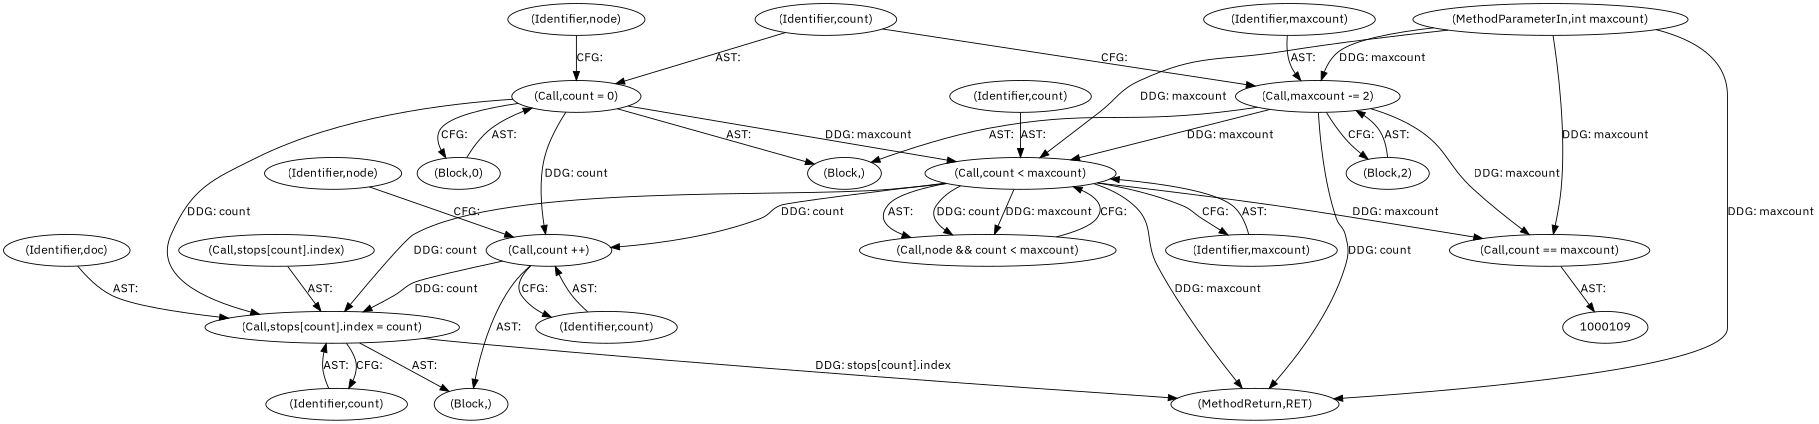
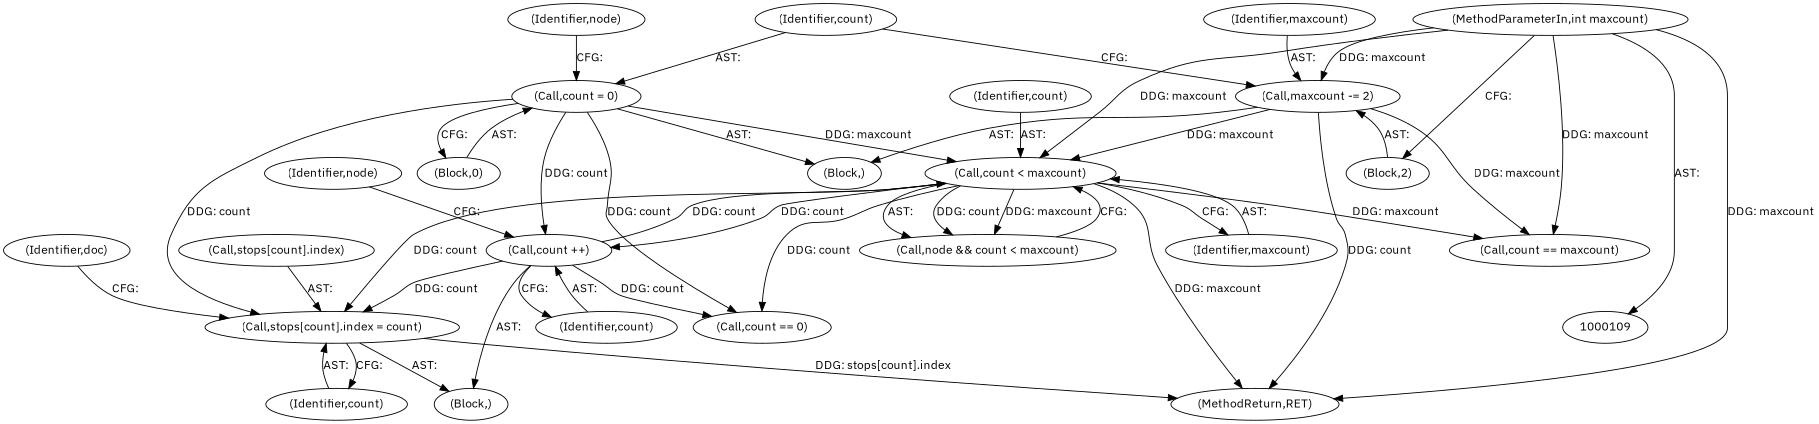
edge "(Call,maxcount -= 2)" -> "(Block,2)": now "(MethodParameterIn,int maxcount)" -> "(Block,2)"
edge "(Call,count ++)" -> "(Call,count < maxcount)": added, label "DDG: count"
edge "(Call,count == maxcount)" -> "1000109": now "(MethodParameterIn,int maxcount)" -> "1000109"
edge "(Identifier,doc)" -> "(Call,stops[count].index = count)": label "AST: " -> "CFG: "
node "(Call,count == 0)": added
